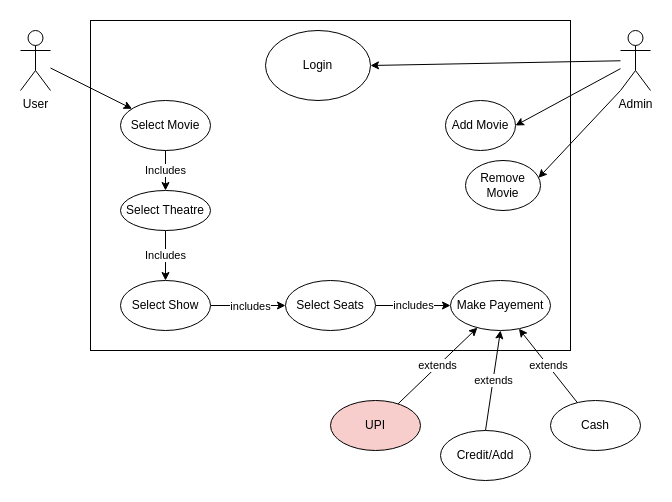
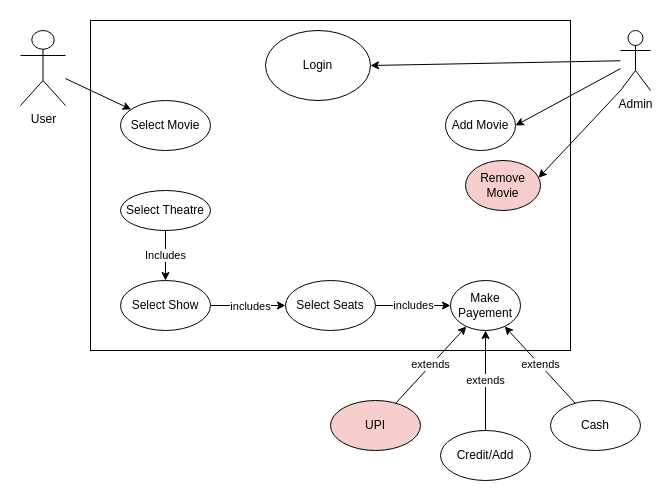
node "User": size 30x60 -> 45x75
edge "Select Movie" -> "Select Theatre": removed, label "Includes"
node "Remove Movie": fillcolor #ffffff -> #f8cecc
node "Make Payement": size 100x50 -> 70x50
